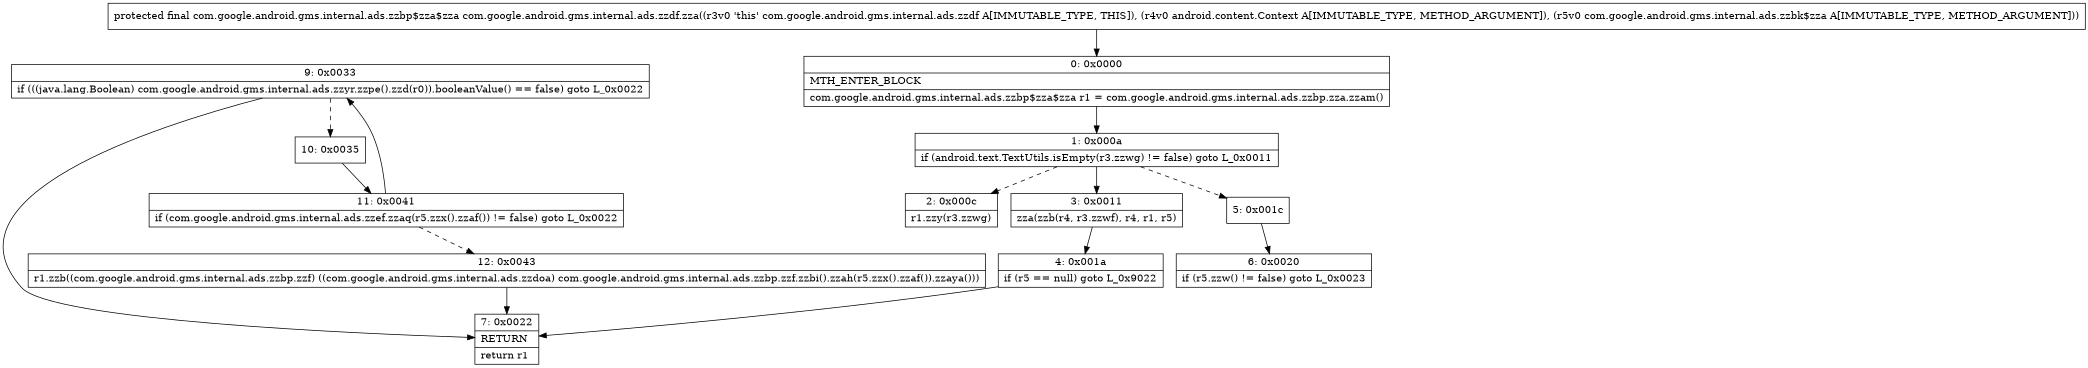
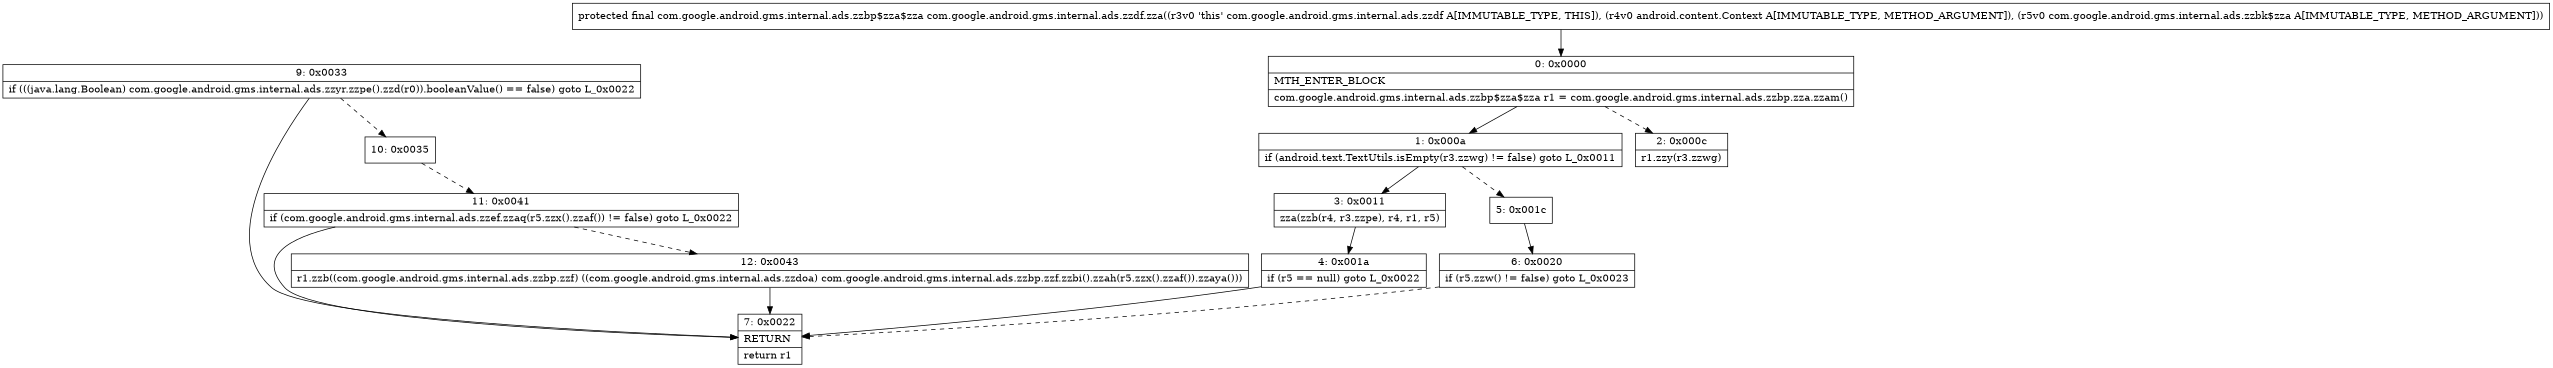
edge "11: 0x0041" -> "9: 0x0033": now "11: 0x0041" -> "7: 0x0022"
edge "10: 0x0035" -> "11: 0x0041": style solid -> dashed
edge "1: 0x000a" -> "2: 0x000c": now "0: 0x0000" -> "2: 0x000c"
node "3: 0x0011": text "zza(zzb(r4, r3.zzwf), r4, r1, r5)" -> "zza(zzb(r4, r3.zzpe), r4, r1, r5)"
node "4: 0x001a": text "if (r5 == null) goto L_0x9022" -> "if (r5 == null) goto L_0x0022"
edge "6: 0x0020" -> "7: 0x0022": added
